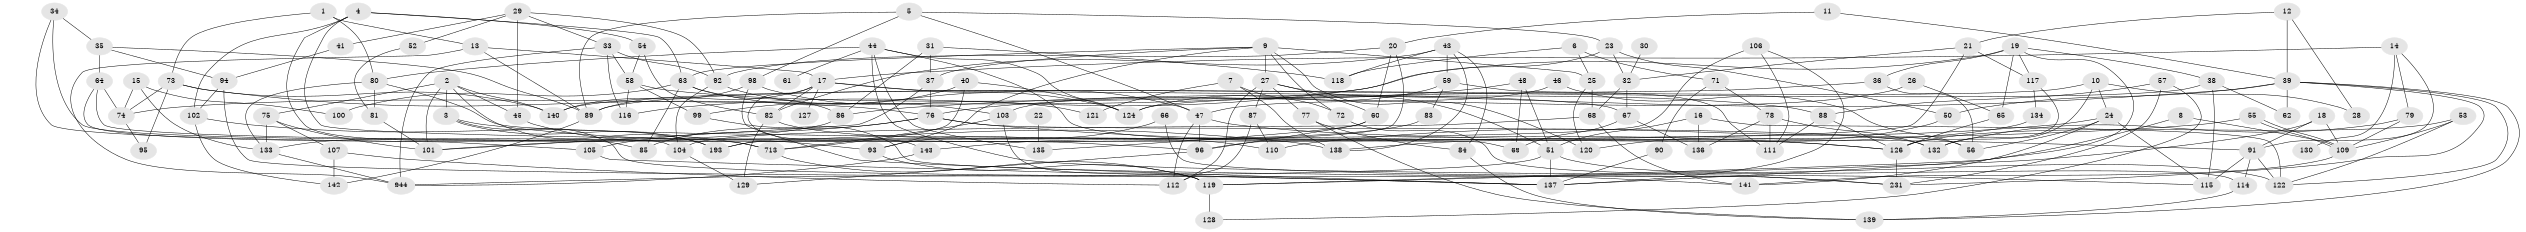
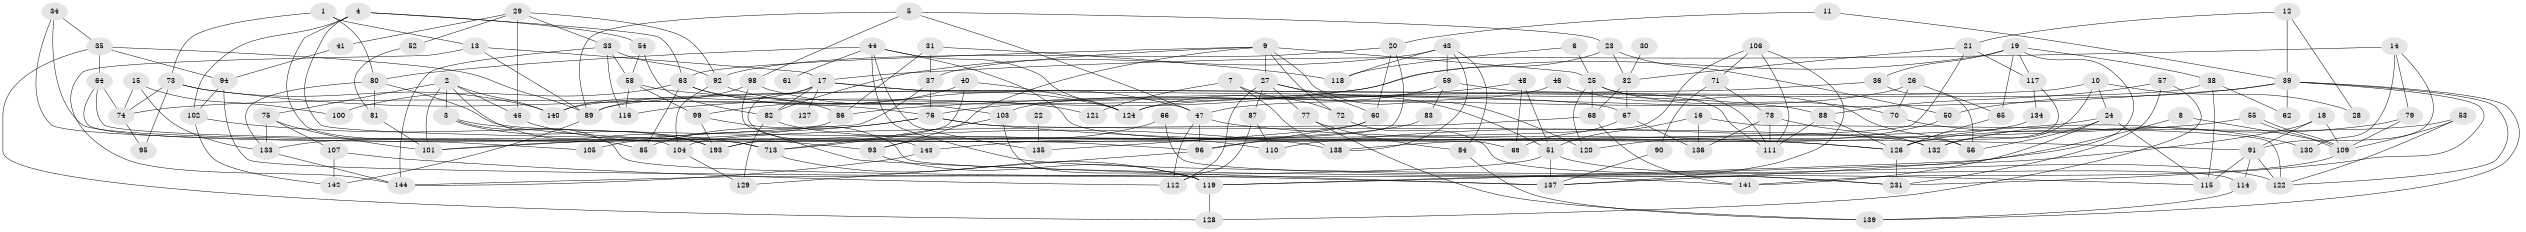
edge "6" -- "71": now "106" -- "71"
edge "25" -- "111": added
node "70": added
edge "99" -- "193": added
edge "105" -- "137": removed
node "944": label "944" -> "144"
edge "35" -- "128": added
